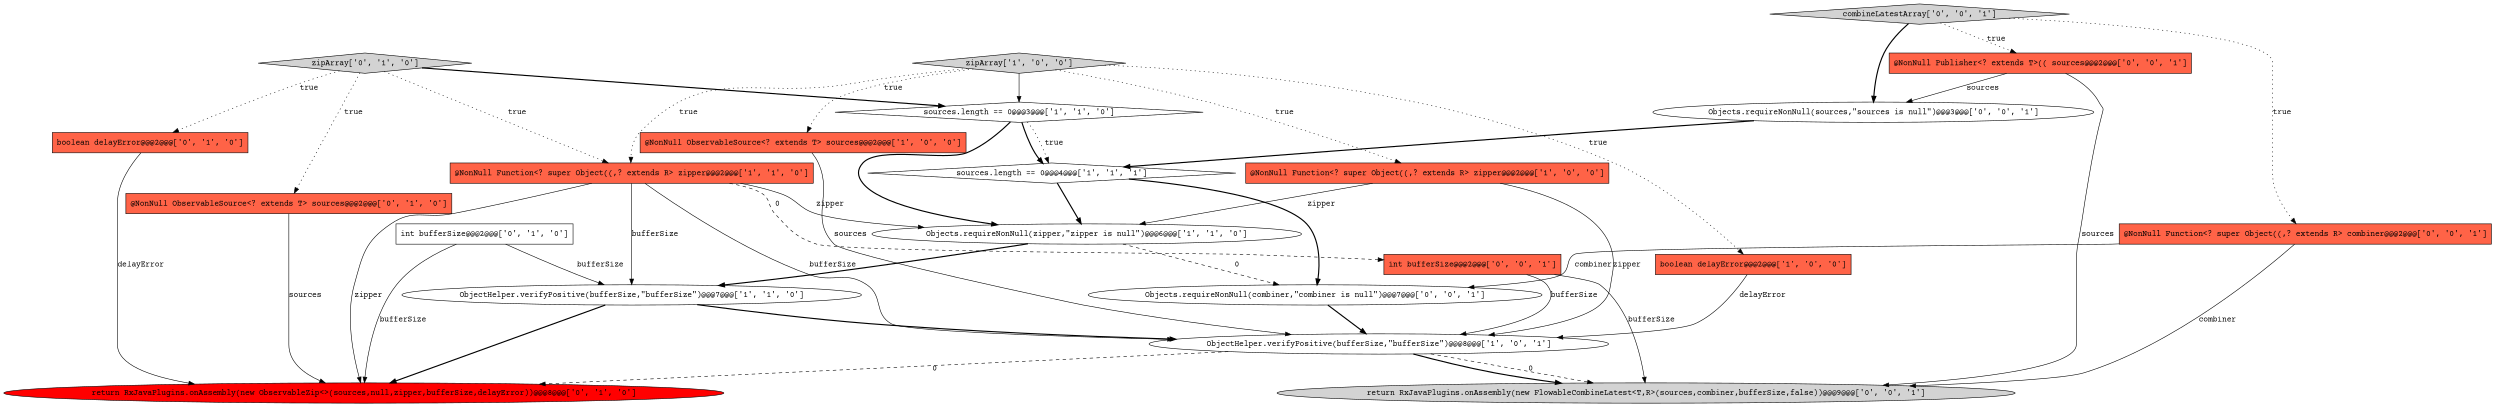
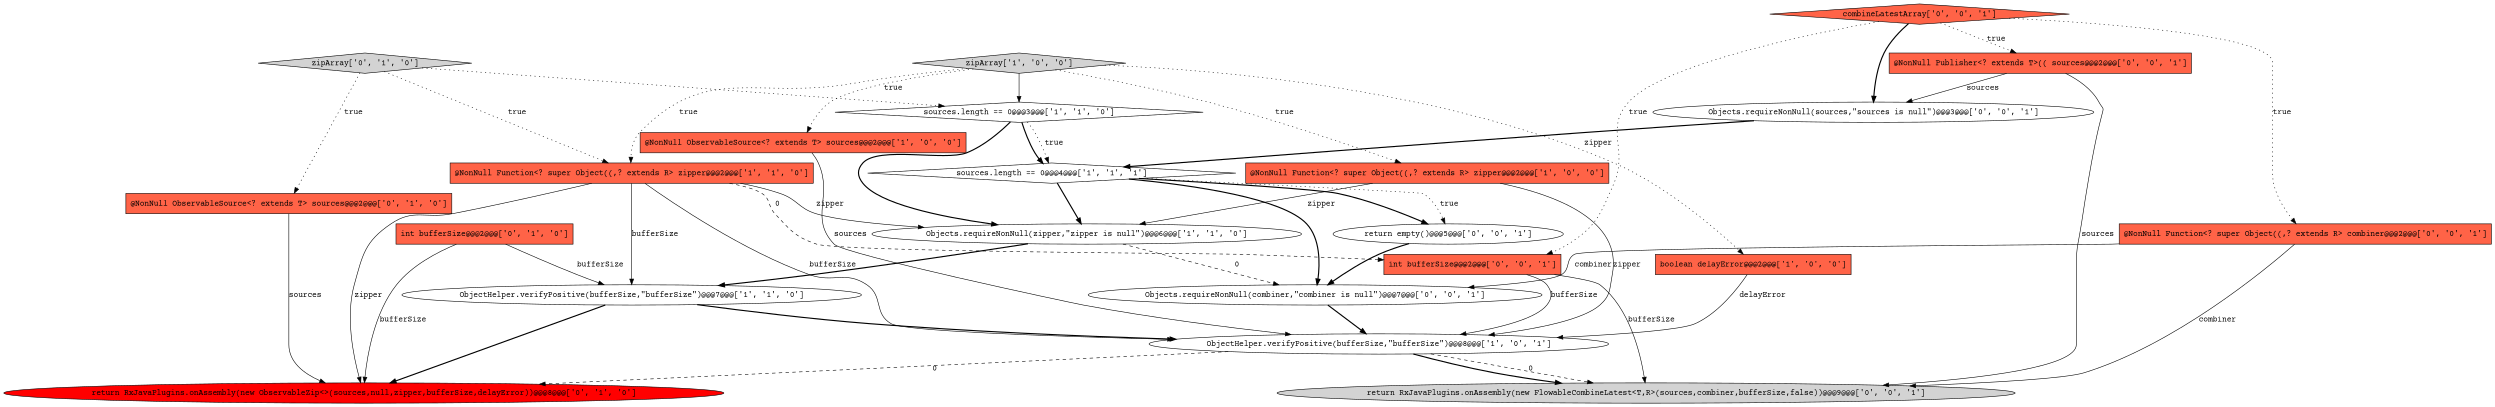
node "combineLatestArray['0', '0', '1']": fillcolor lightgray -> tomato
edge "combineLatestArray['0', '0', '1']" -> "int bufferSize@@@2@@@['0', '0', '1']": added, label "true"
edge "zipArray['0', '1', '0']" -> "sources.length == 0@@@3@@@['1', '1', '0']": style bold -> dotted
node "boolean delayError@@@2@@@['0', '1', '0']": removed
edge "zipArray['1', '0', '0']" -> "boolean delayError@@@2@@@['1', '0', '0']": label "true" -> "zipper"
node "int bufferSize@@@2@@@['0', '1', '0']": fillcolor white -> tomato
node "return empty()@@@5@@@['0', '0', '1']": added
